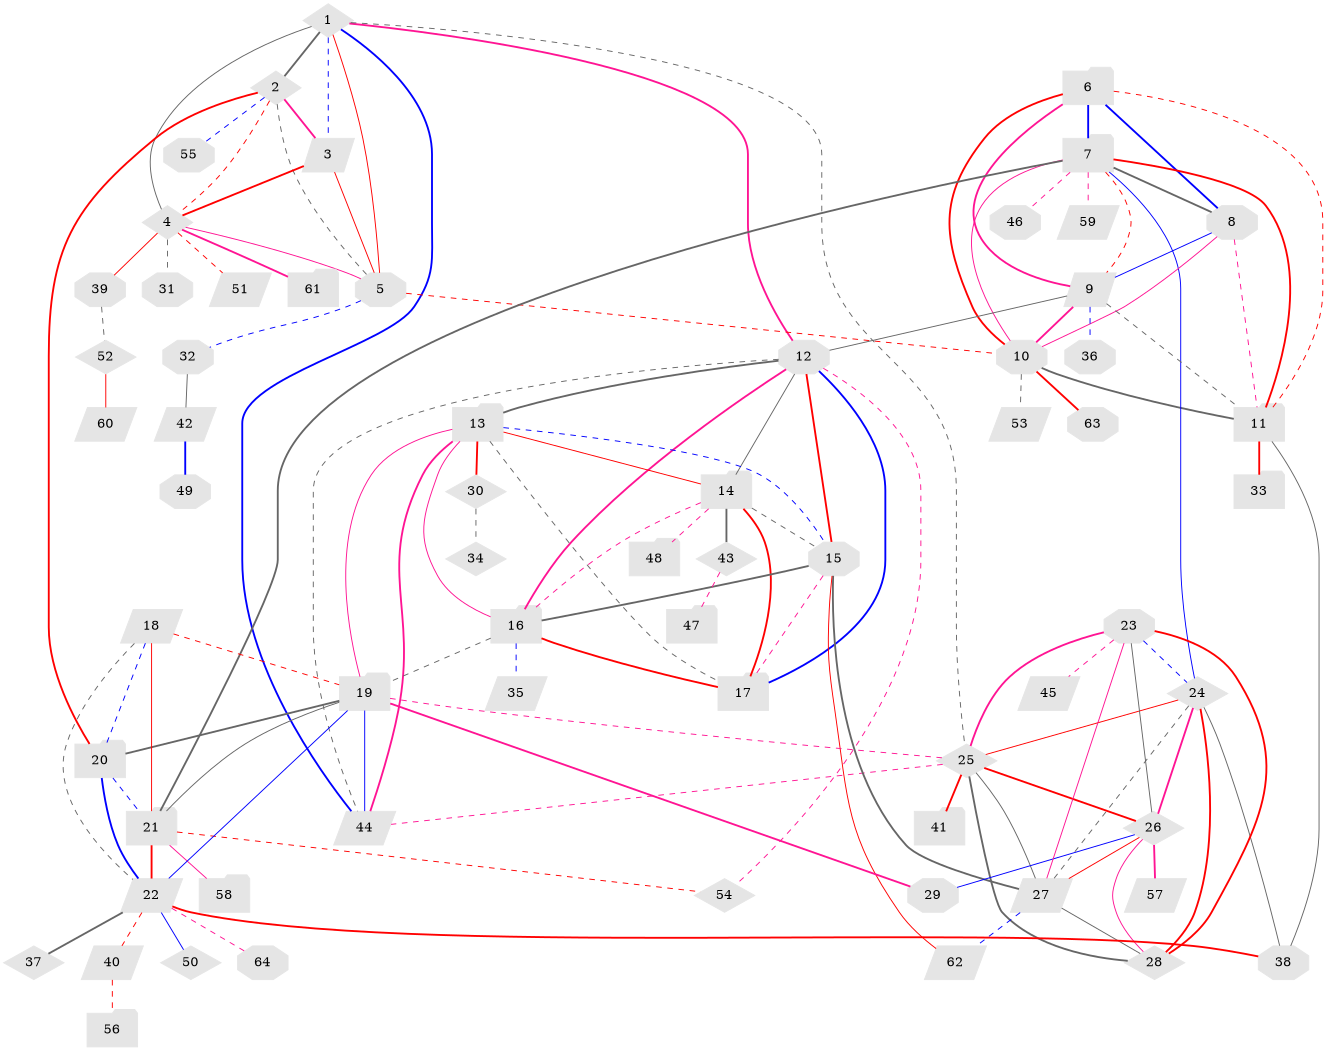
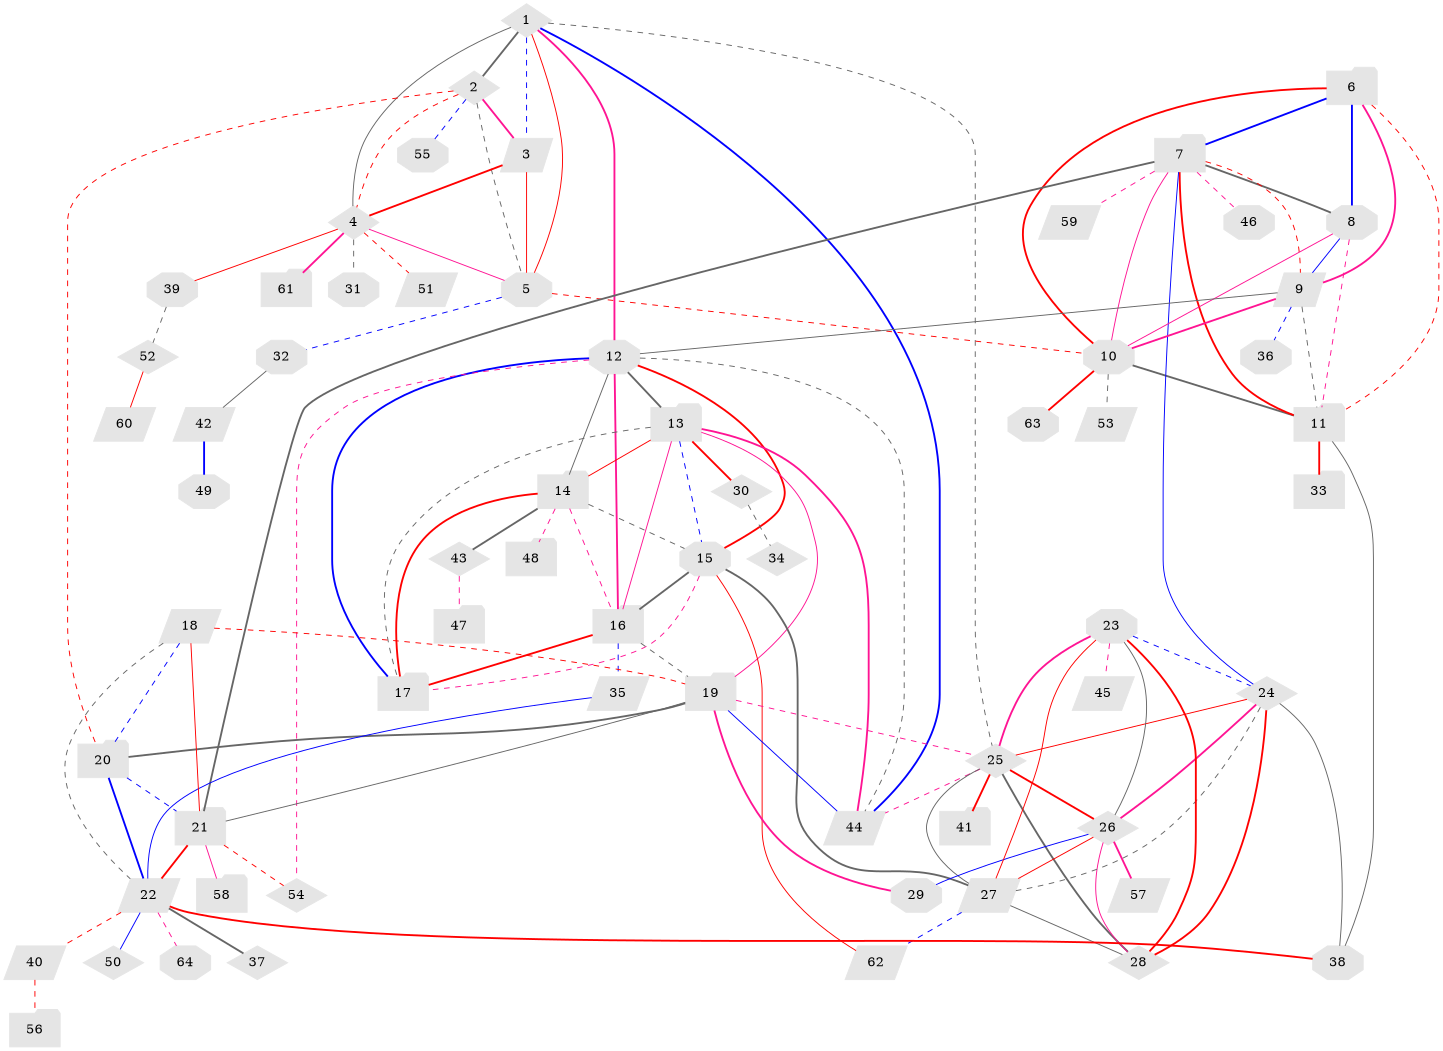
edge "2" -- "20": style bold -> dashed
edge "23" -- "27": color deeppink -> red
edge "19" -- "22": now "35" -- "22"
